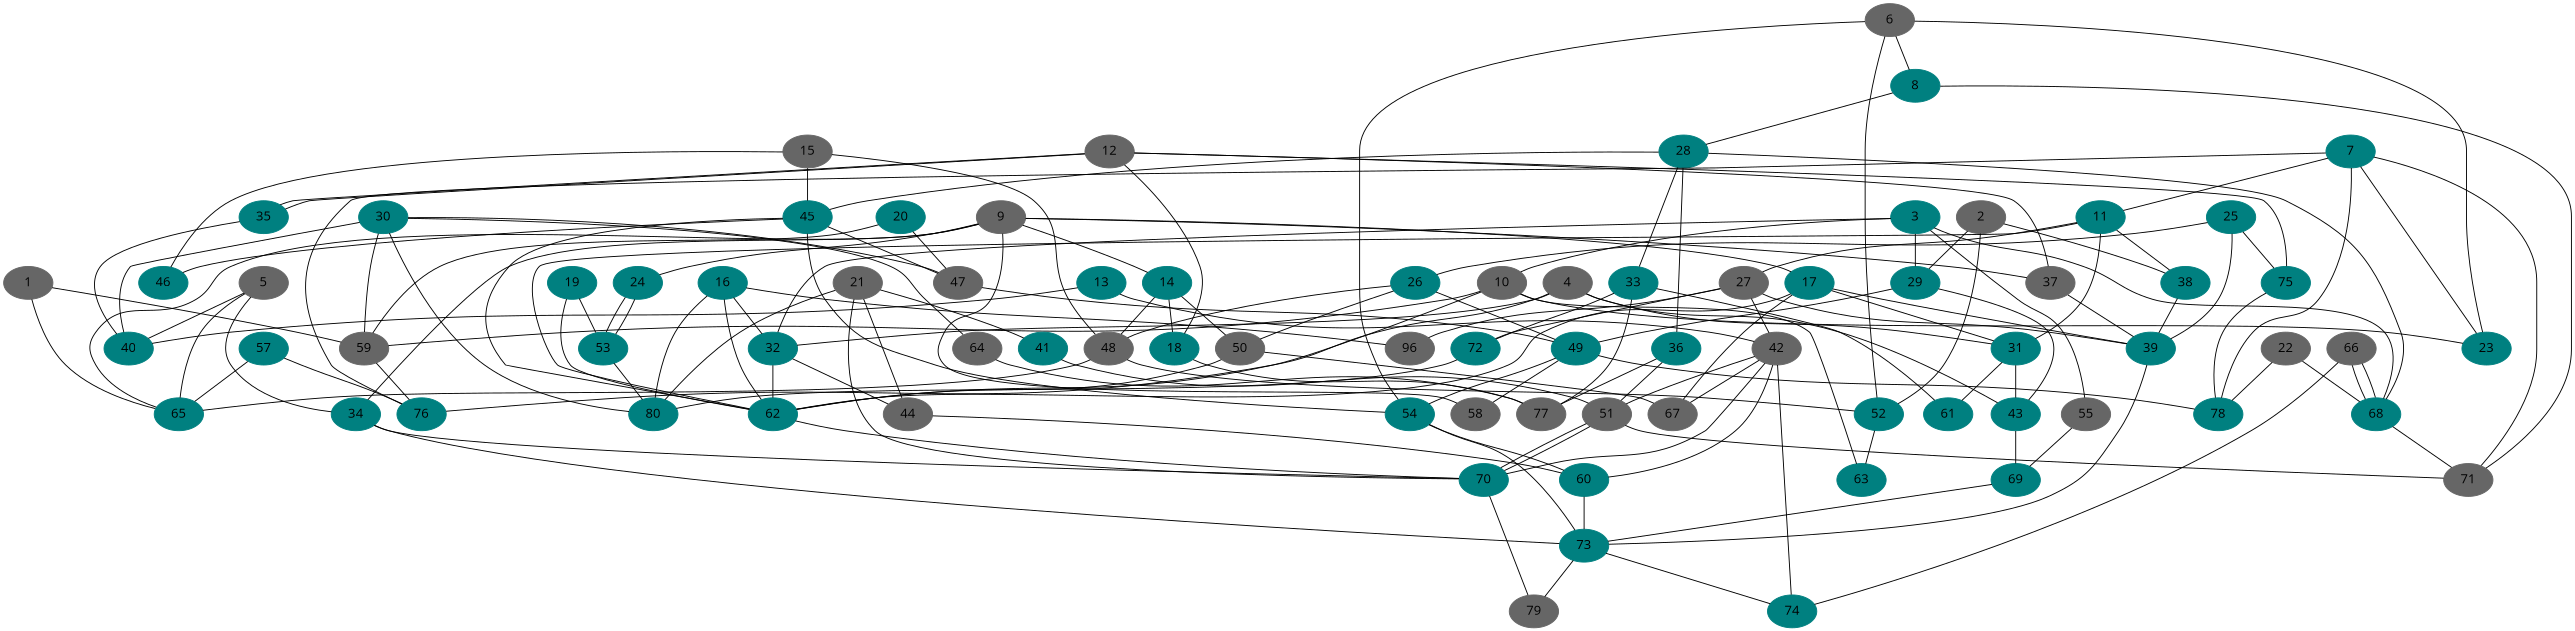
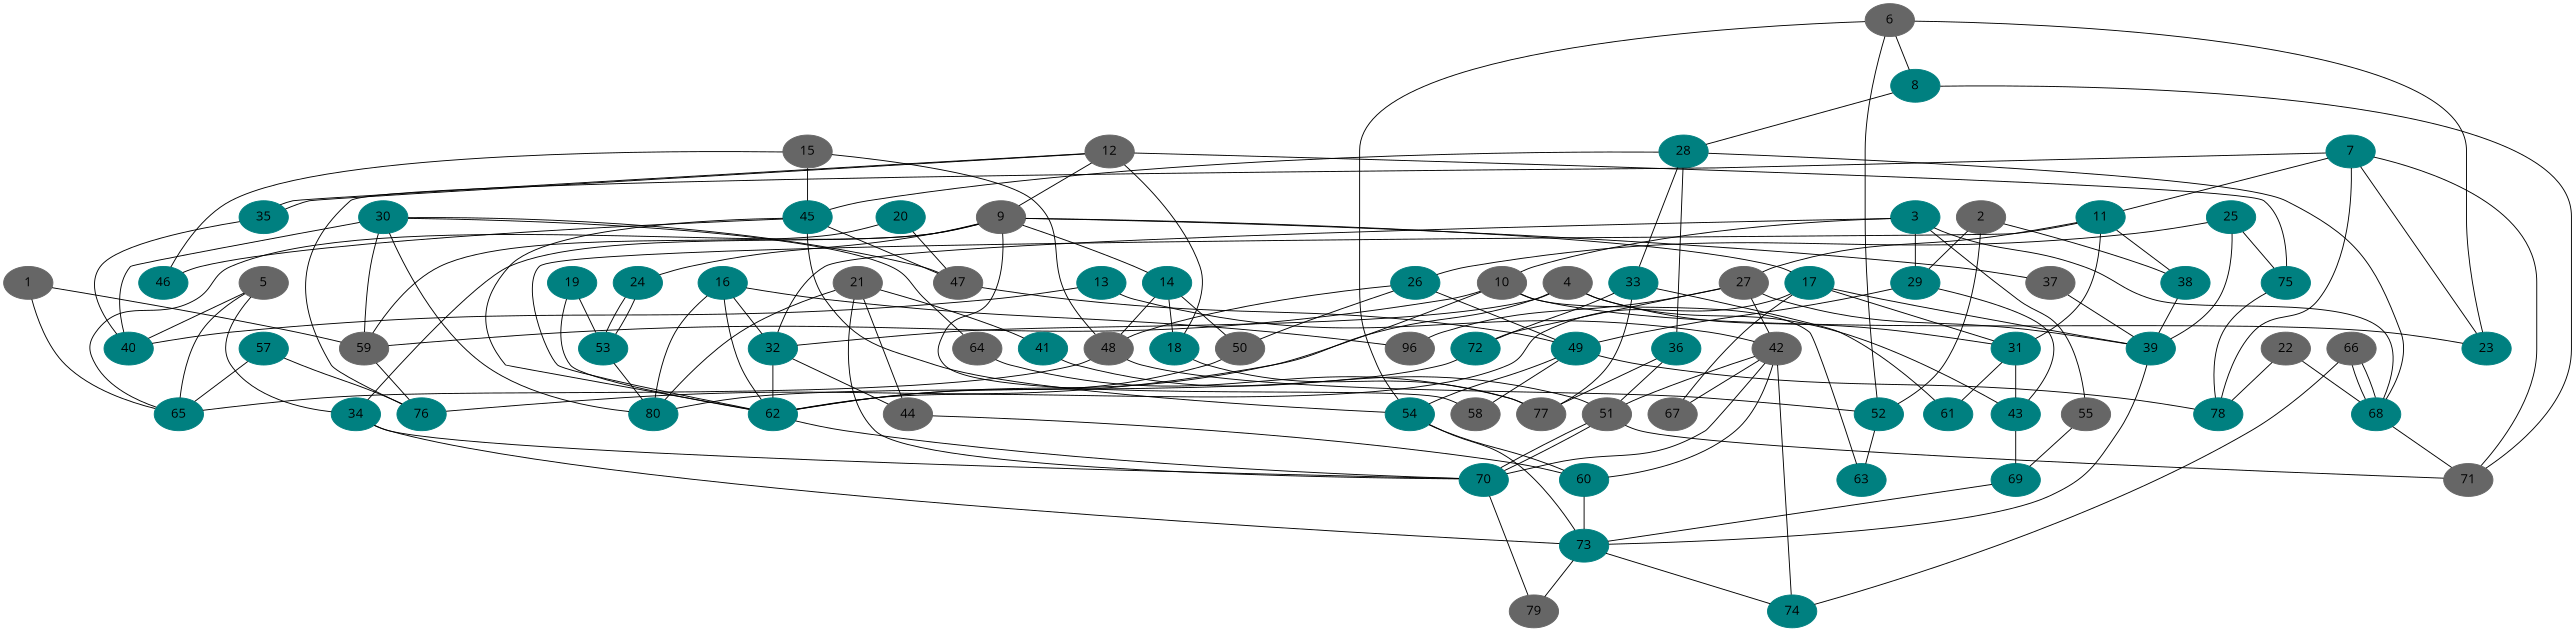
edge "12" -- "37": now "12" -- "9"
edge "50" -- "67": removed
